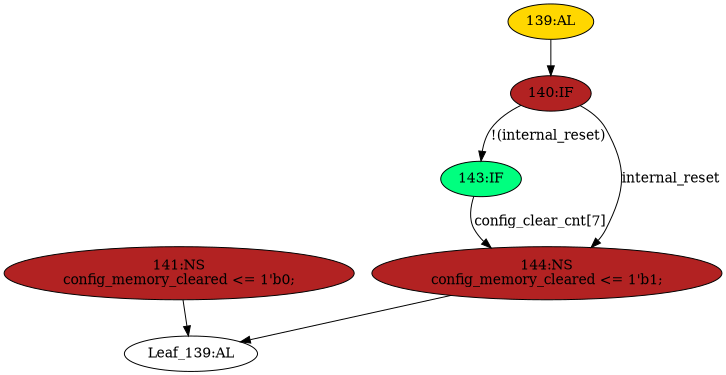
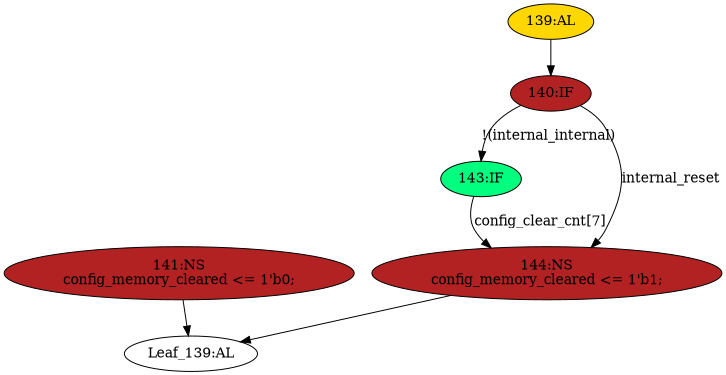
edge "140:IF" -> "143:IF": label "!(internal_reset)" -> "!(internal_internal)"
